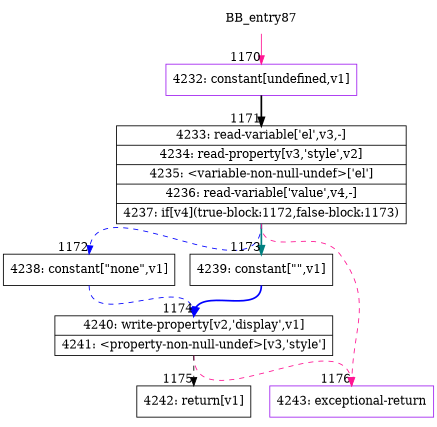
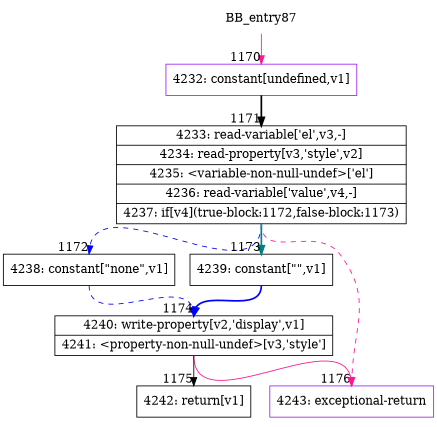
edge "4240: write-property[v2,'display',v1]" -> "4242: return[v1]": style dashed -> solid
edge "4240: write-property[v2,'display',v1]" -> "4243: exceptional-return": style dashed -> solid
